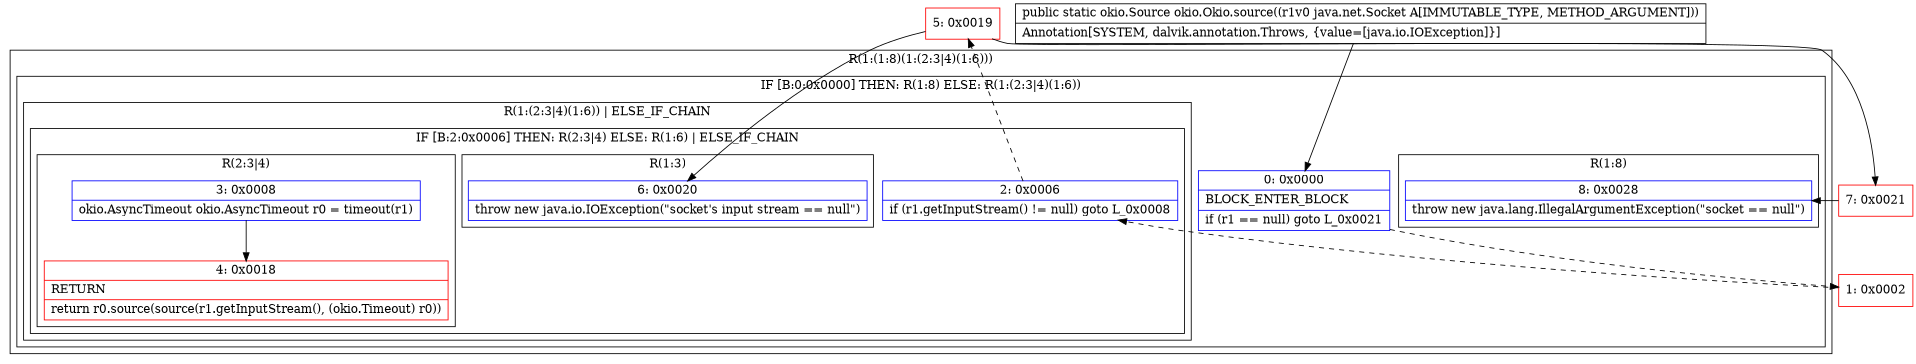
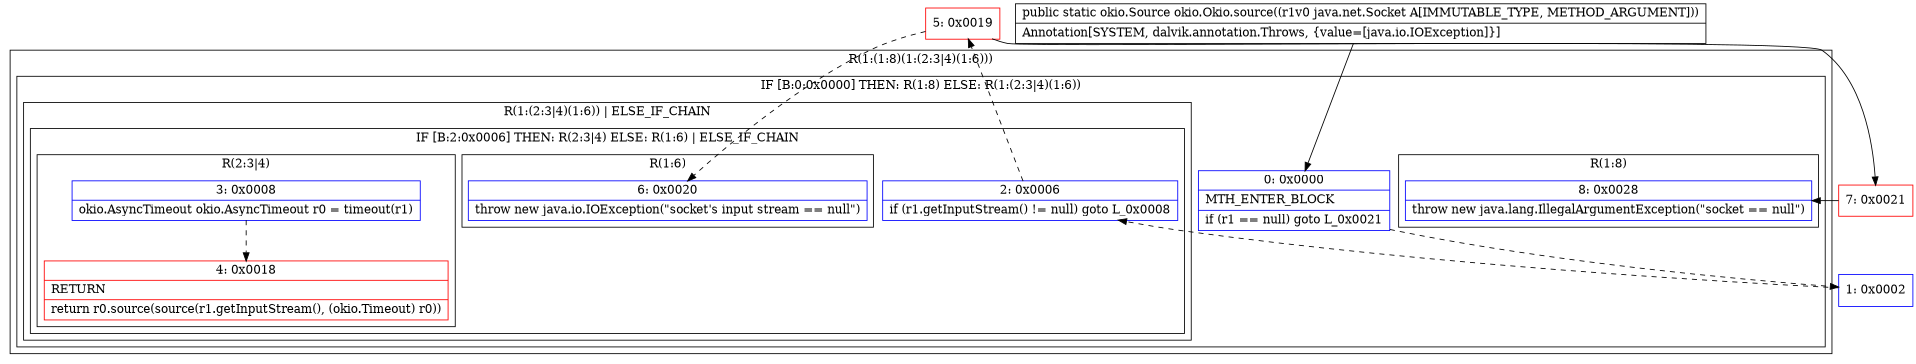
edge "5: 0x0019" -> "6: 0x0020": style solid -> dashed
cluster "R(1:3)": label "R(1:3)" -> "R(1:6)"
node "0: 0x0000": text "BLOCK_ENTER_BLOCK" -> "MTH_ENTER_BLOCK"
edge "3: 0x0008" -> "4: 0x0018": style solid -> dashed
node "1: 0x0002": color red -> blue
